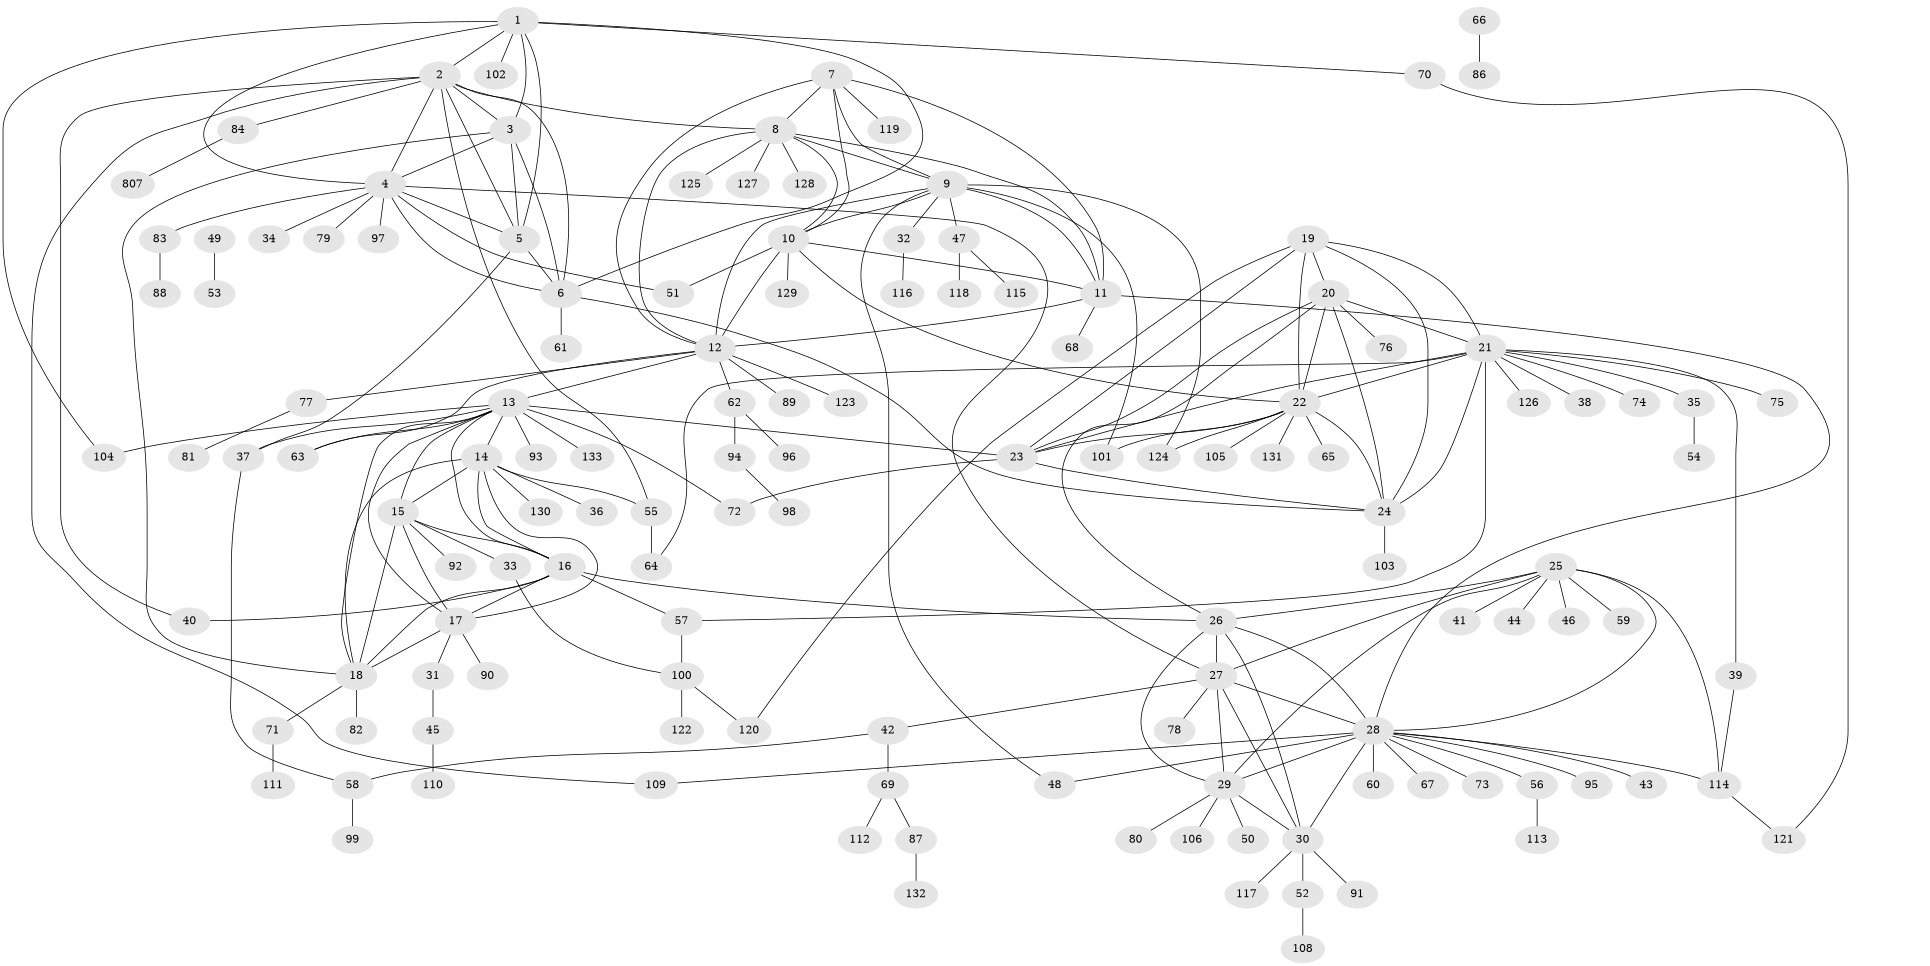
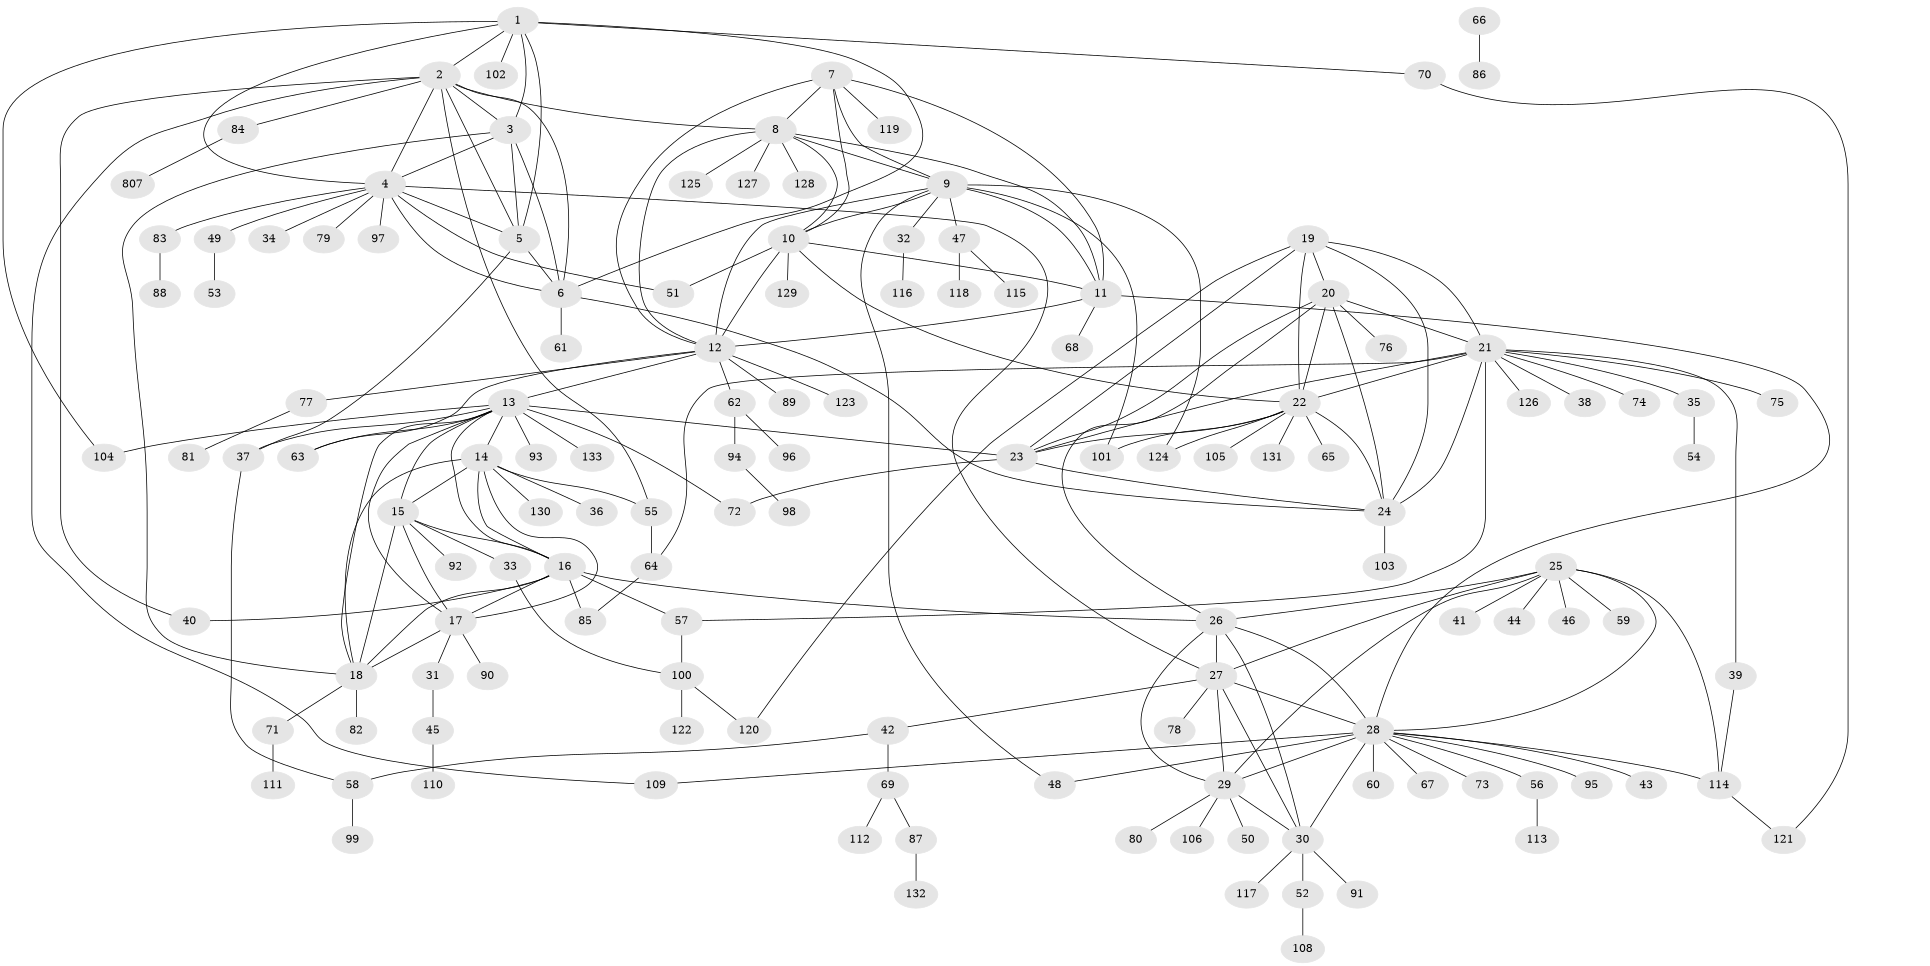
edge "4" -- "49": added
node "85": added
